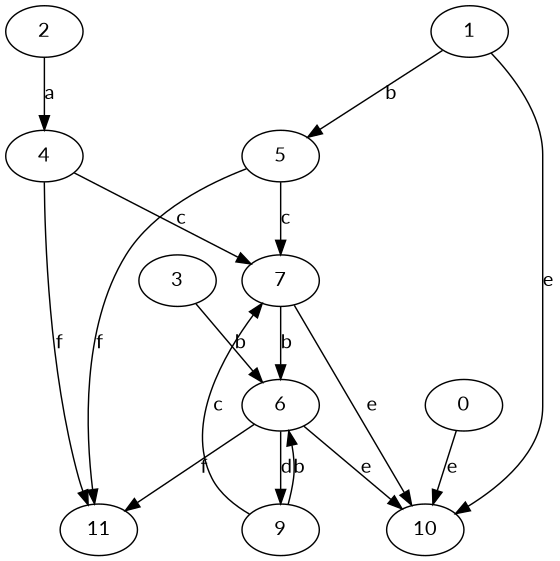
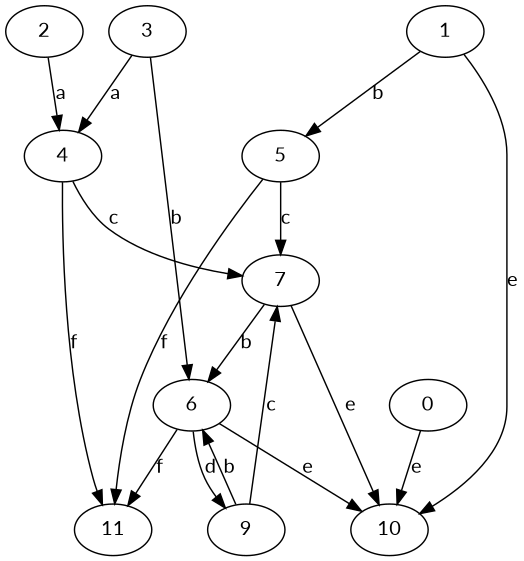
edge "3" -> "4": added, label "a"
